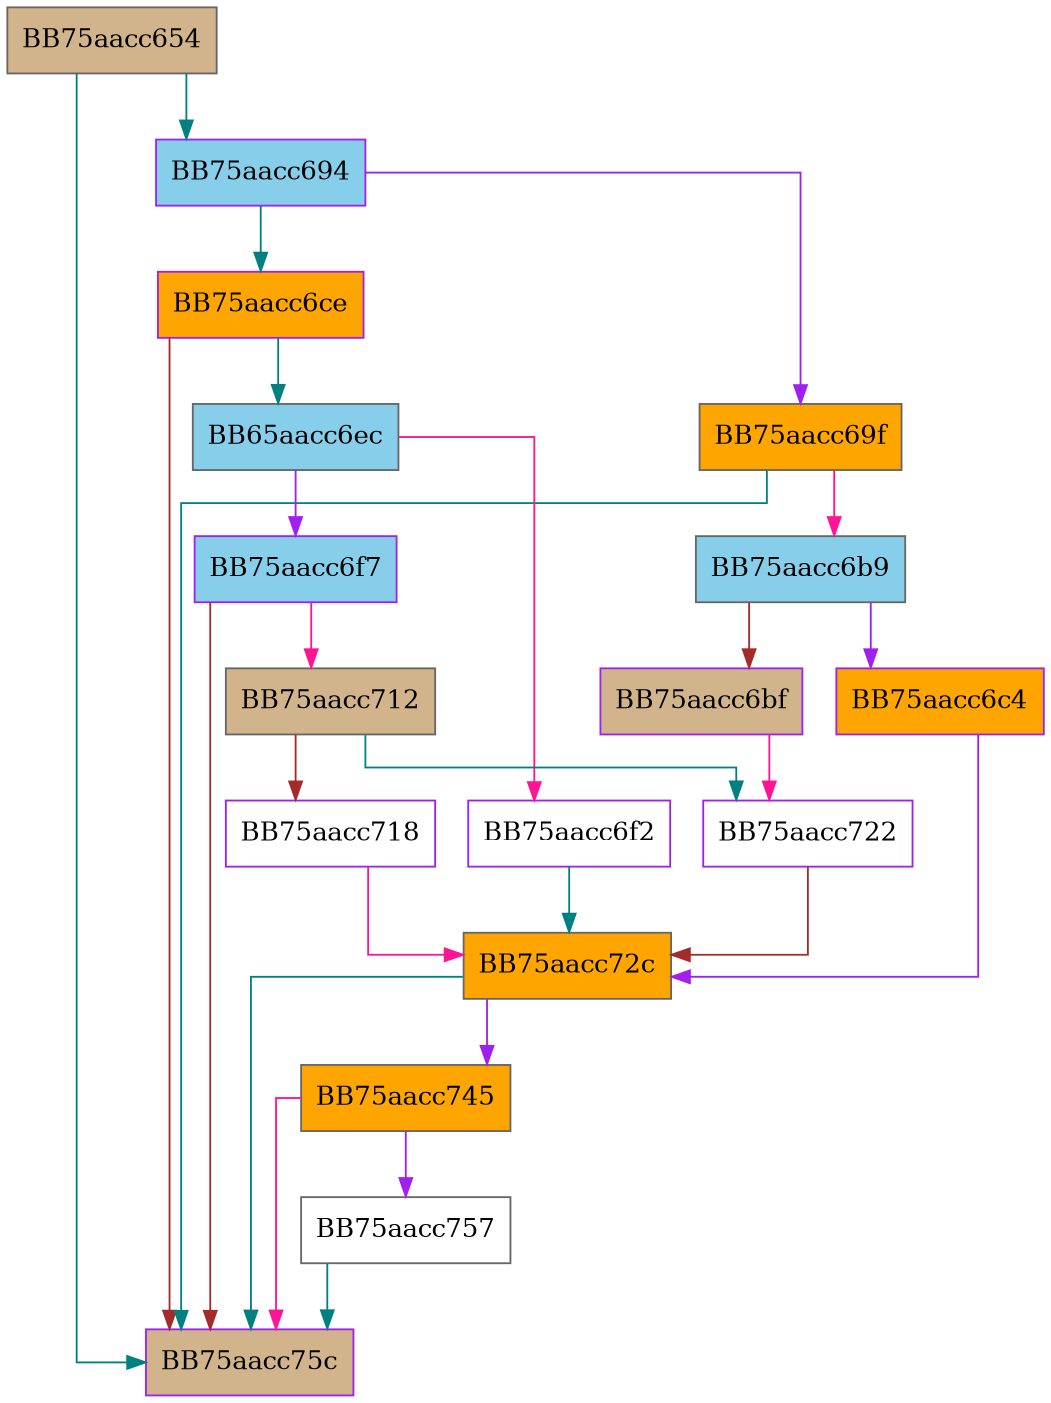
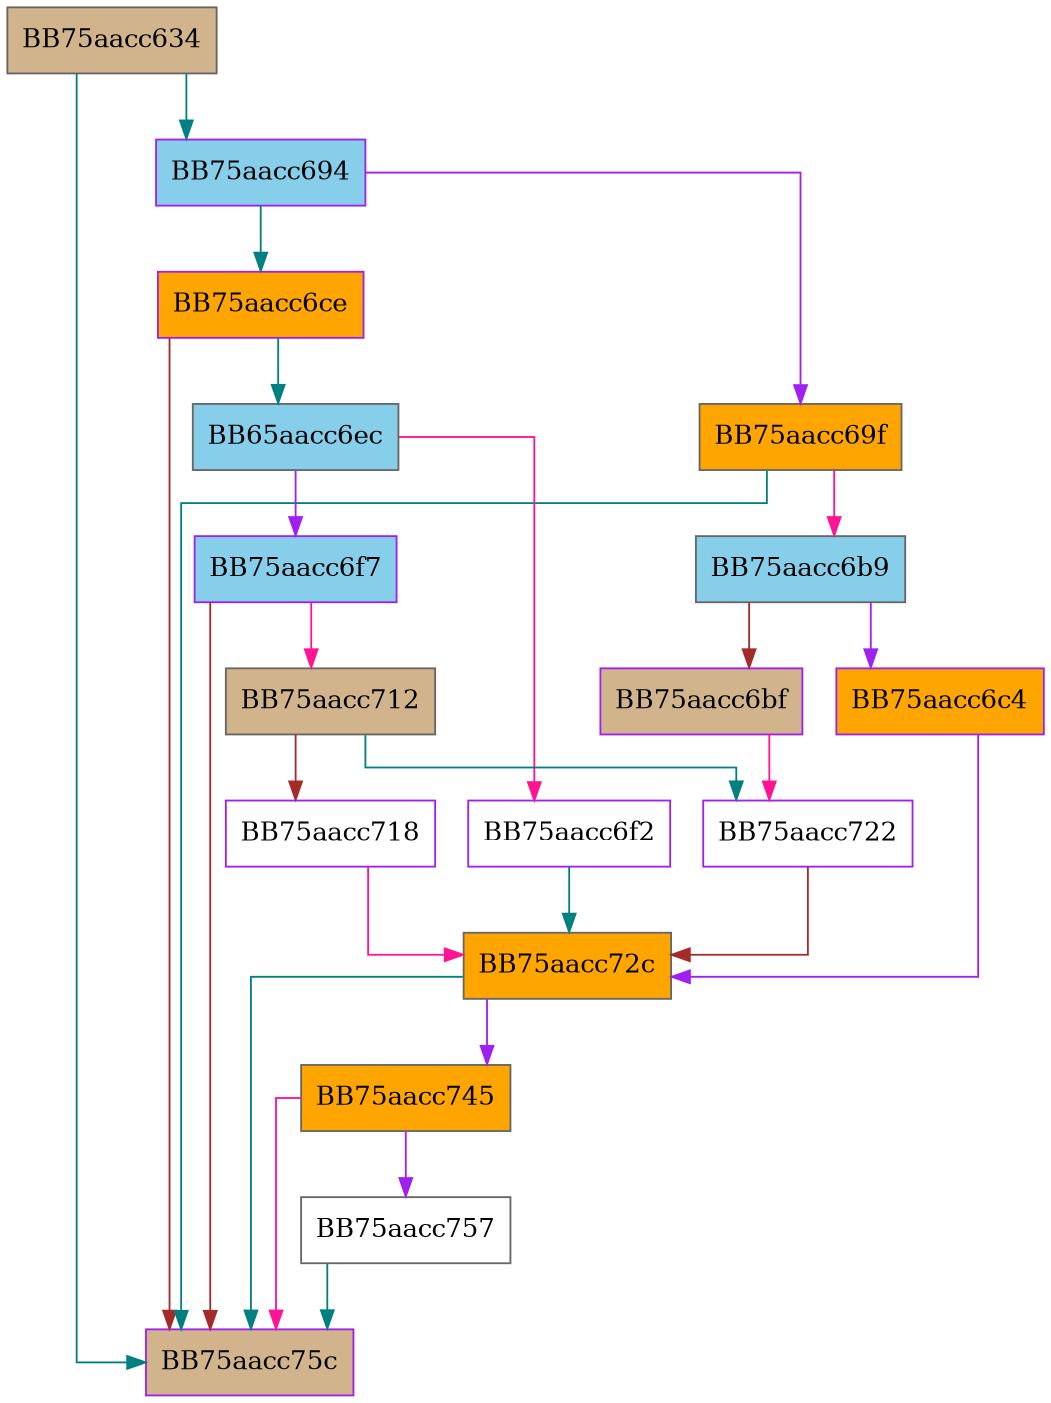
node "BB75aacc654": label "BB75aacc654" -> "BB75aacc634"
